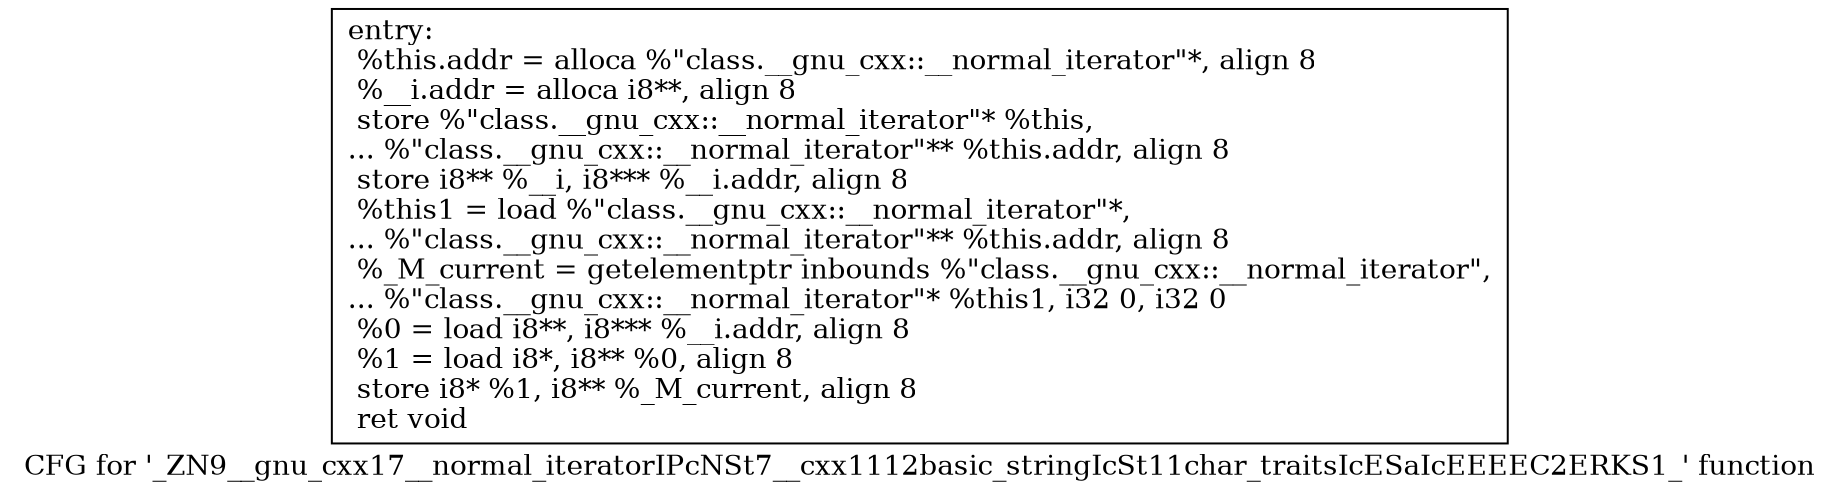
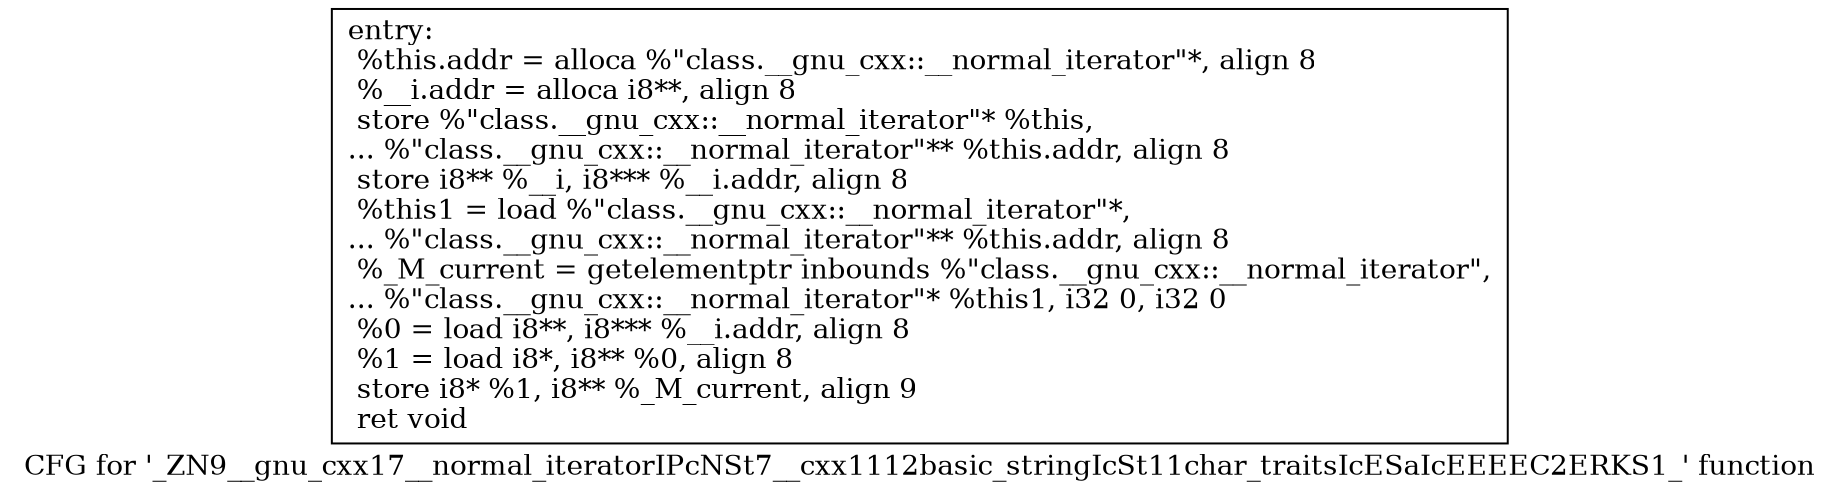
node "entry:": text "store i8* %1, i8** %_M_current, align 8" -> "store i8* %1, i8** %_M_current, align 9"
